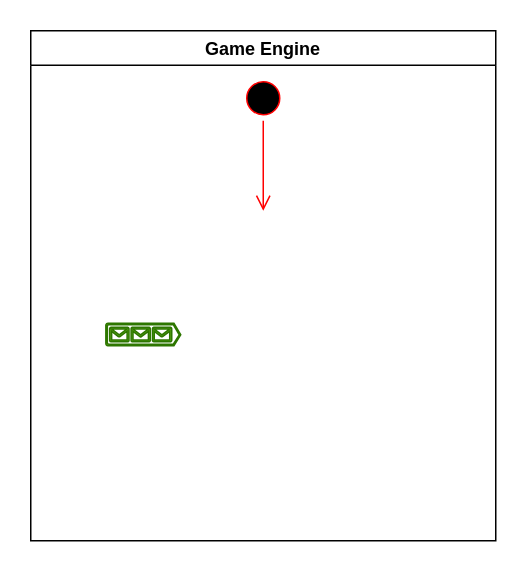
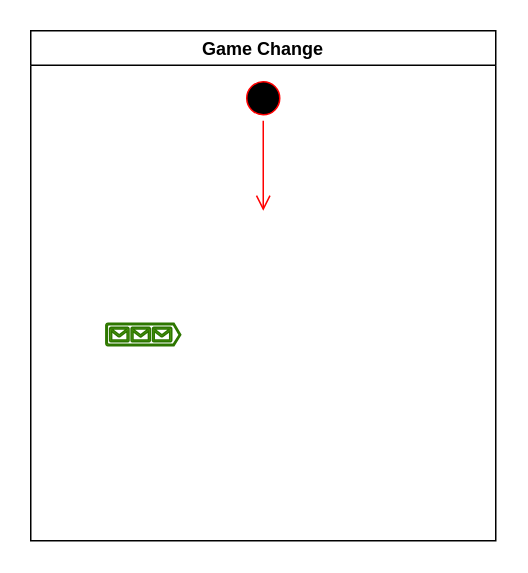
node "Game Engine": label "Game Engine" -> "Game Change"
